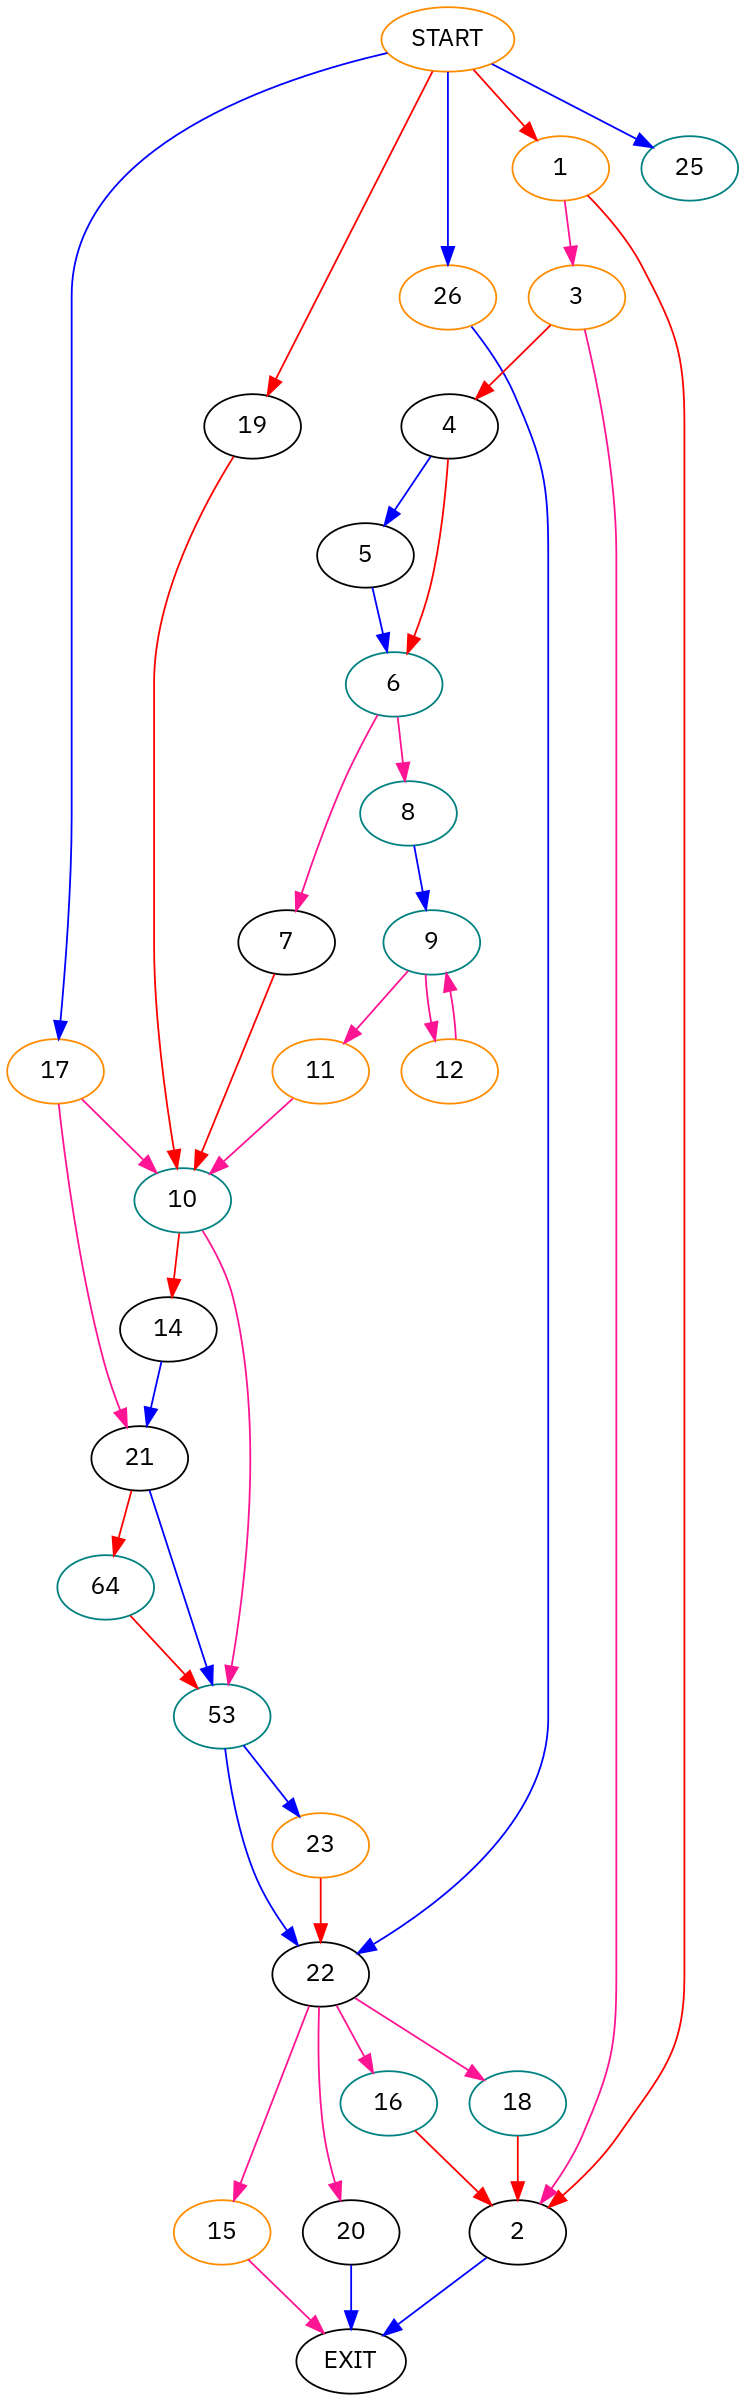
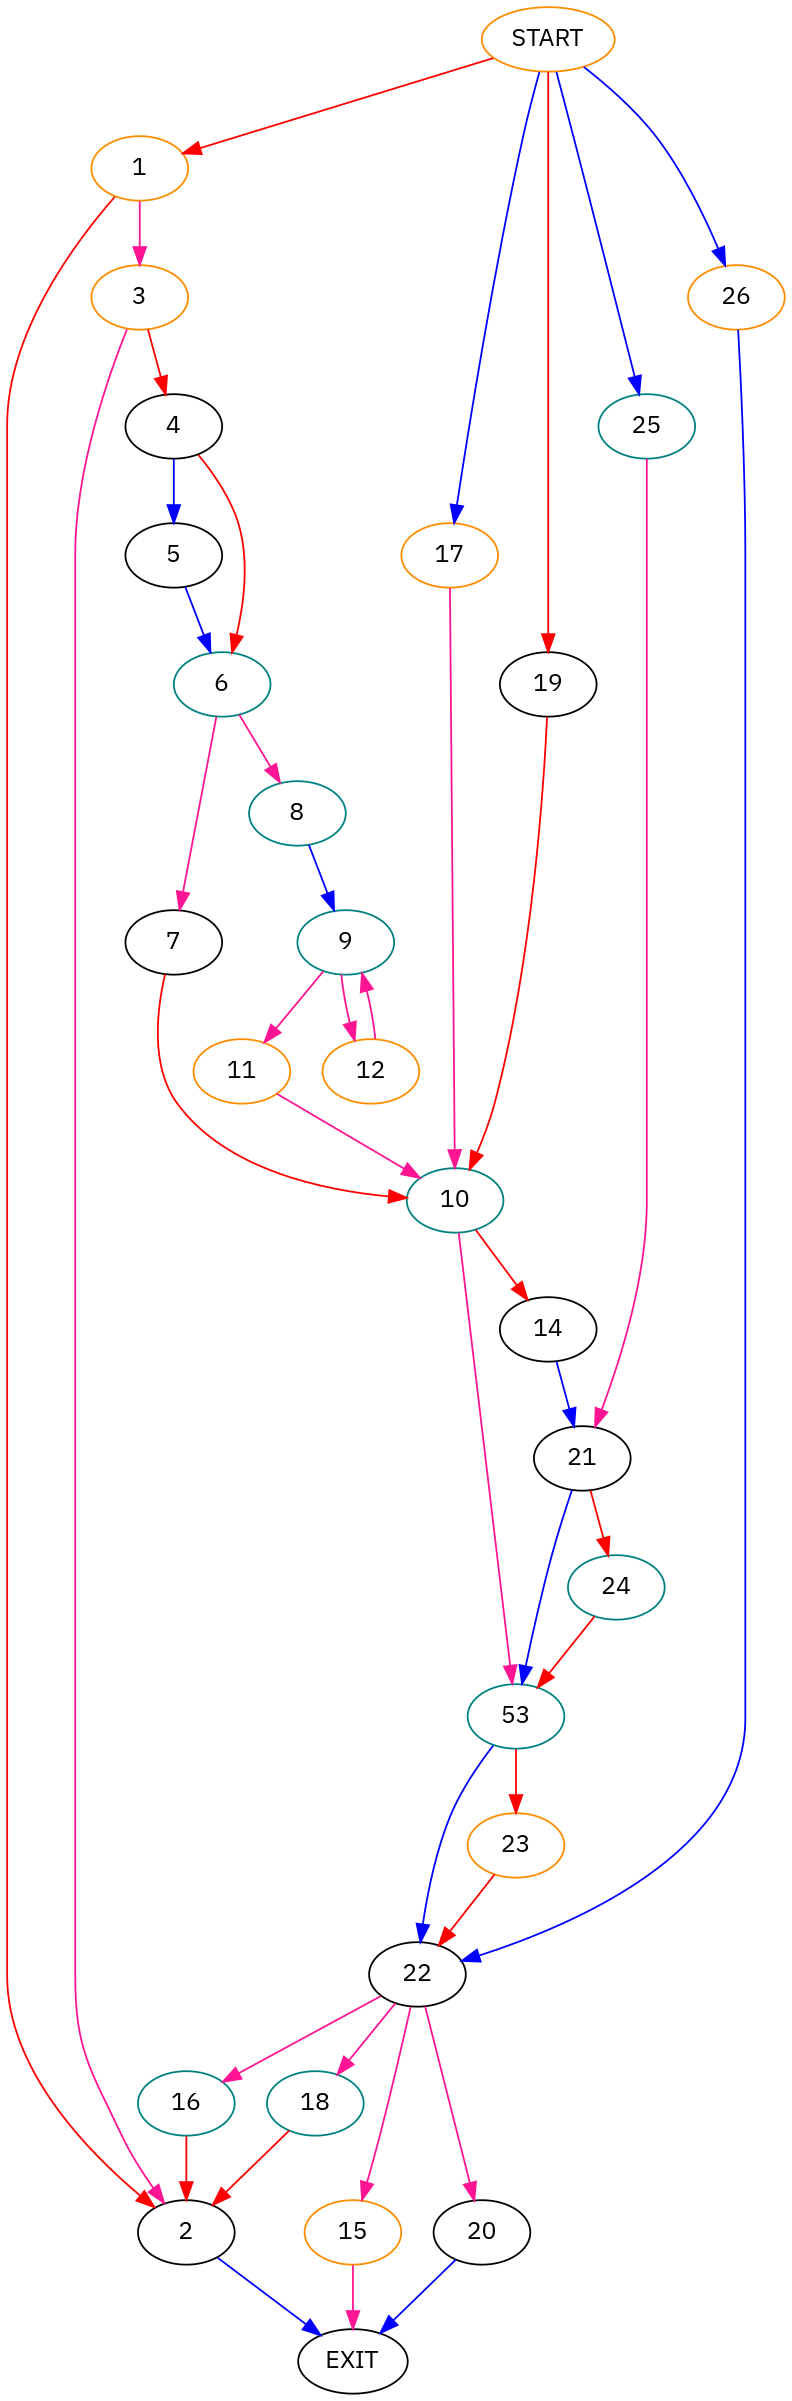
edge "17" -> "21": now "25" -> "21"
node "64": label "64" -> "24"
edge "53" -> "23": color blue -> red
